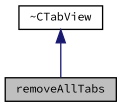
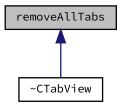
edge "removeAllTabs" -> "~CTabView": reversed
